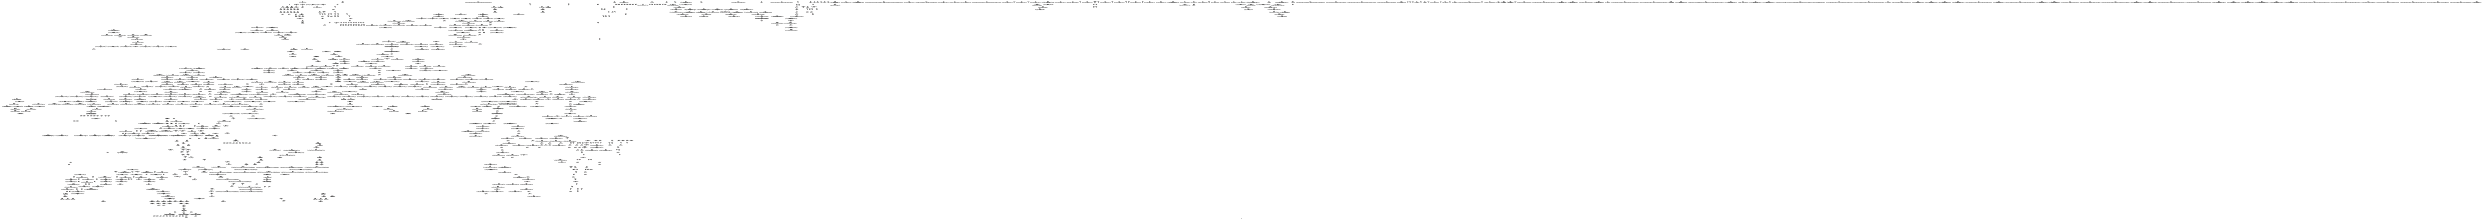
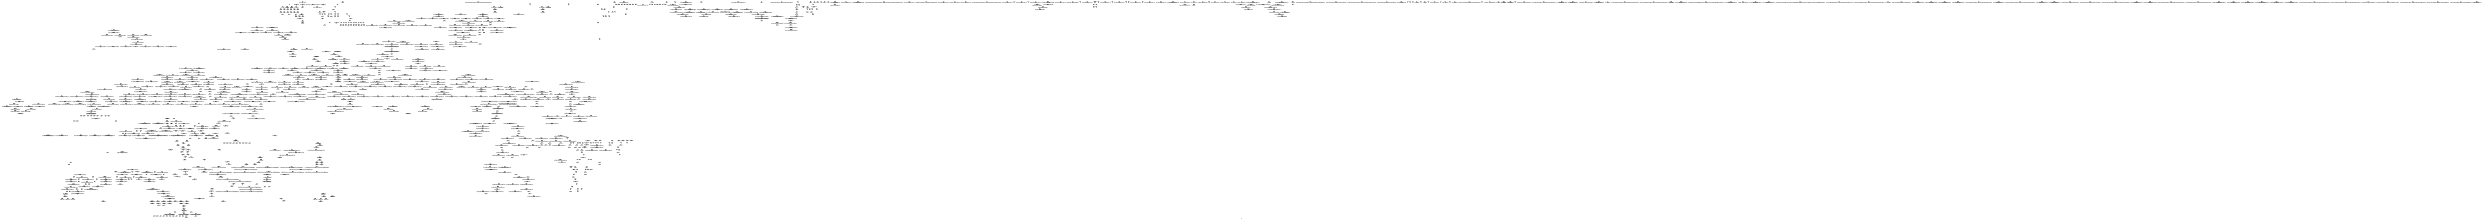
node "NodeID: 1471": removed
